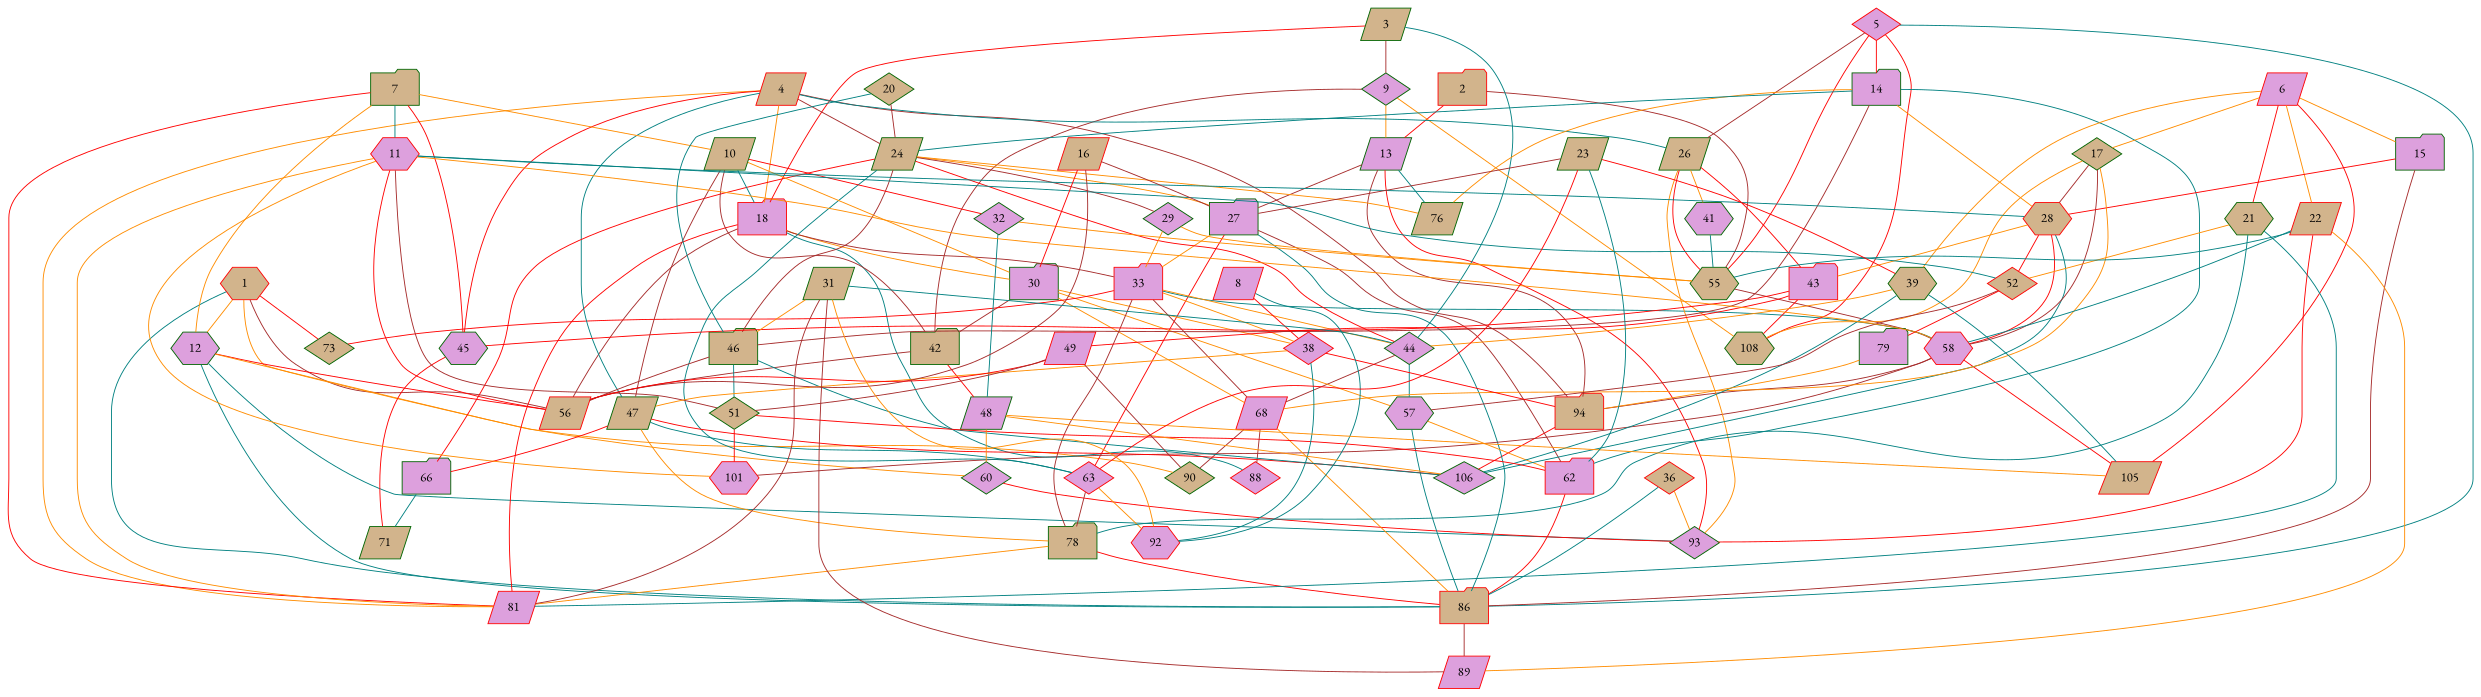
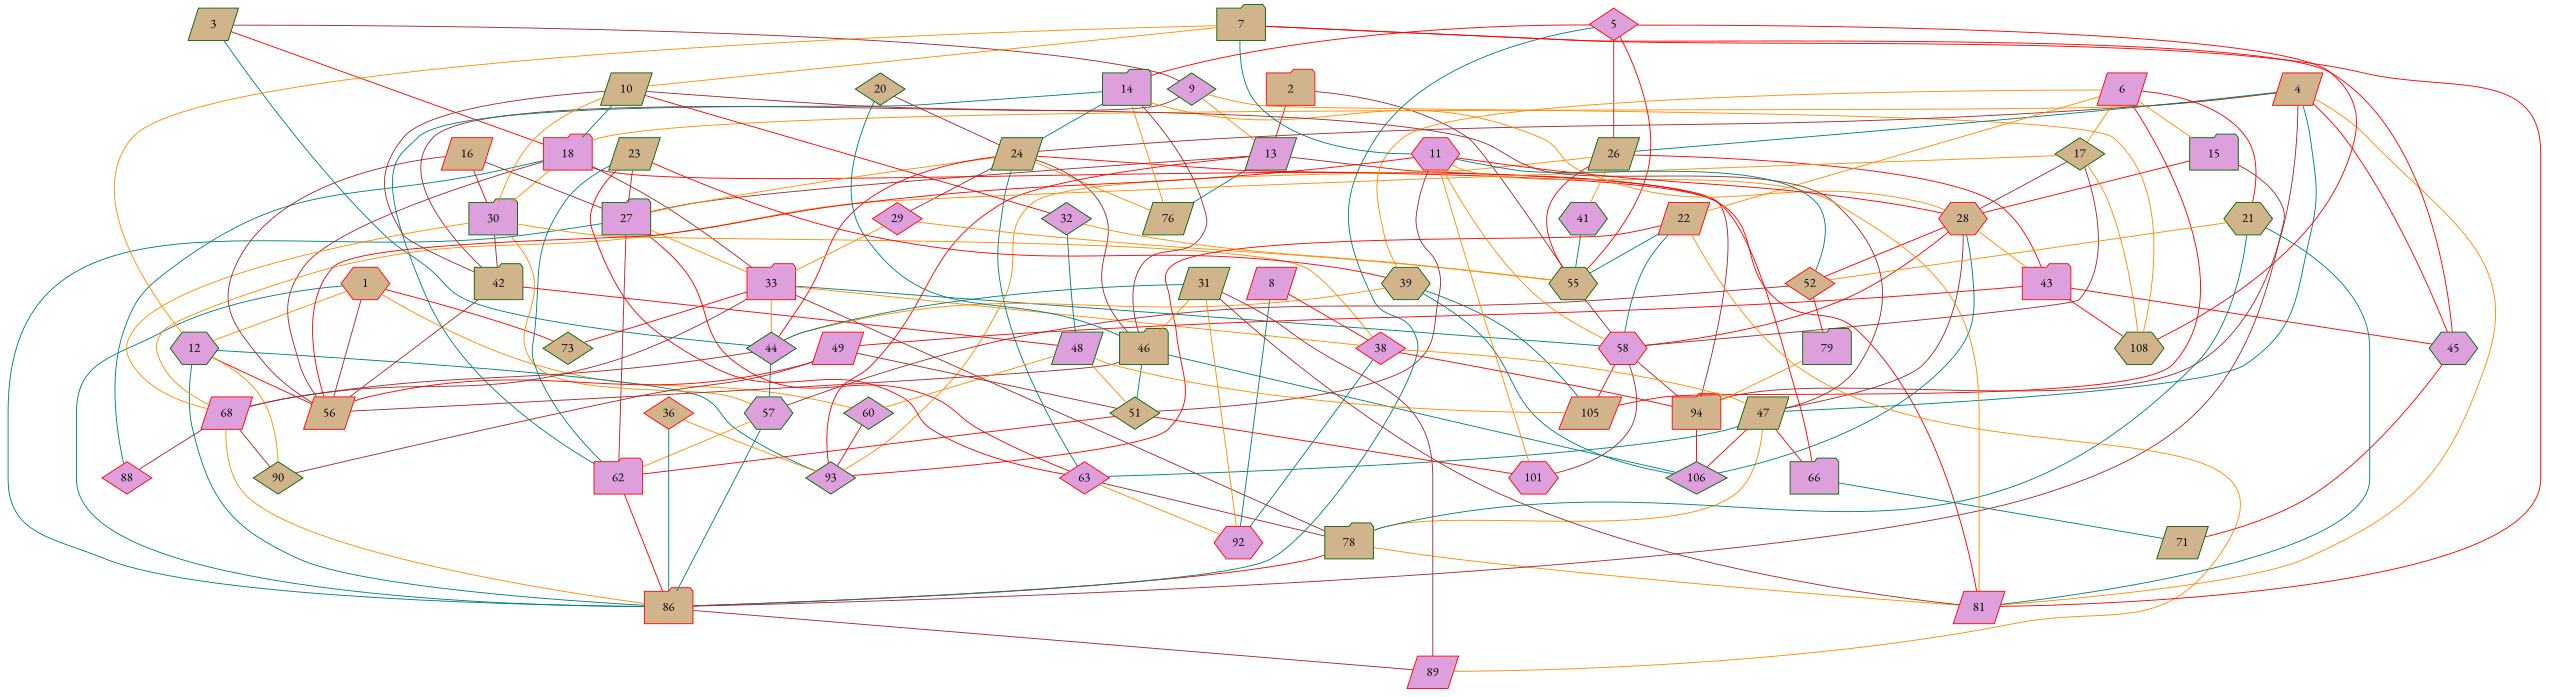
edge "11" -- "28": color teal -> red
node "29": color darkgreen -> red
edge "28" -- "47": added
edge "48" -- "106": now "48" -- "51"
